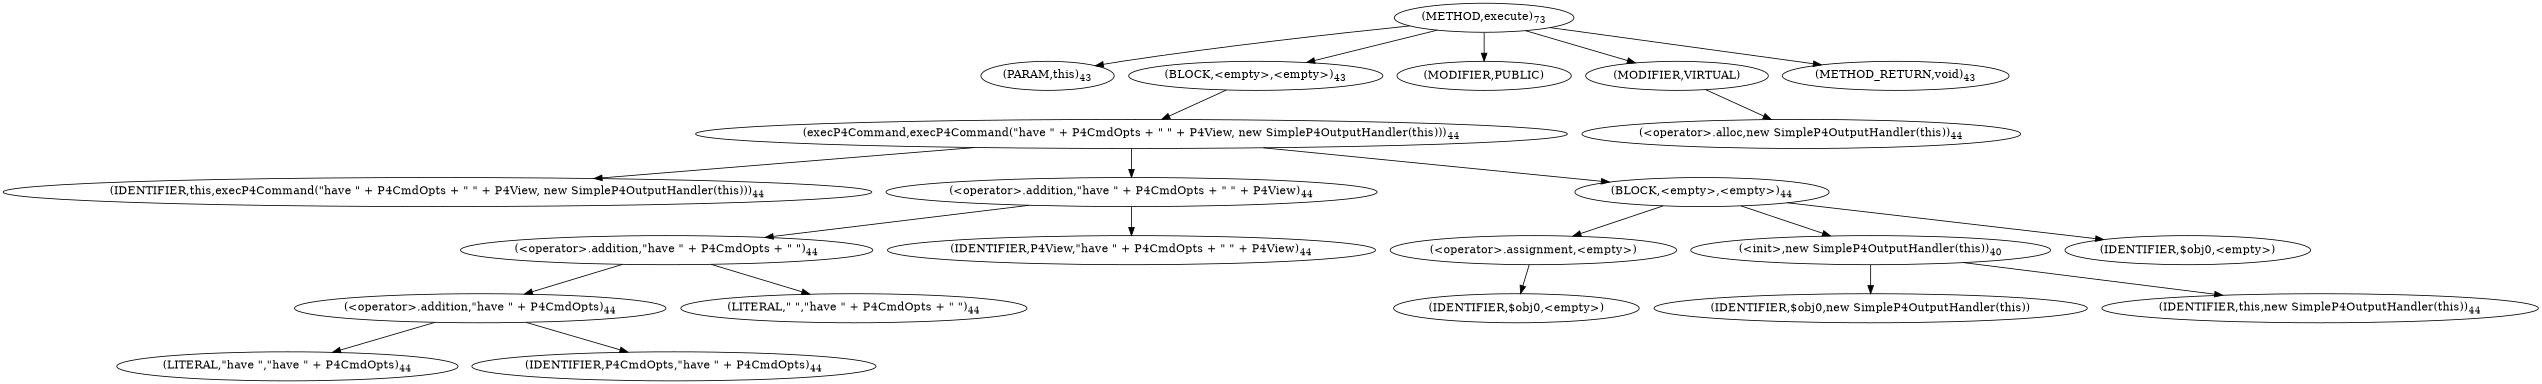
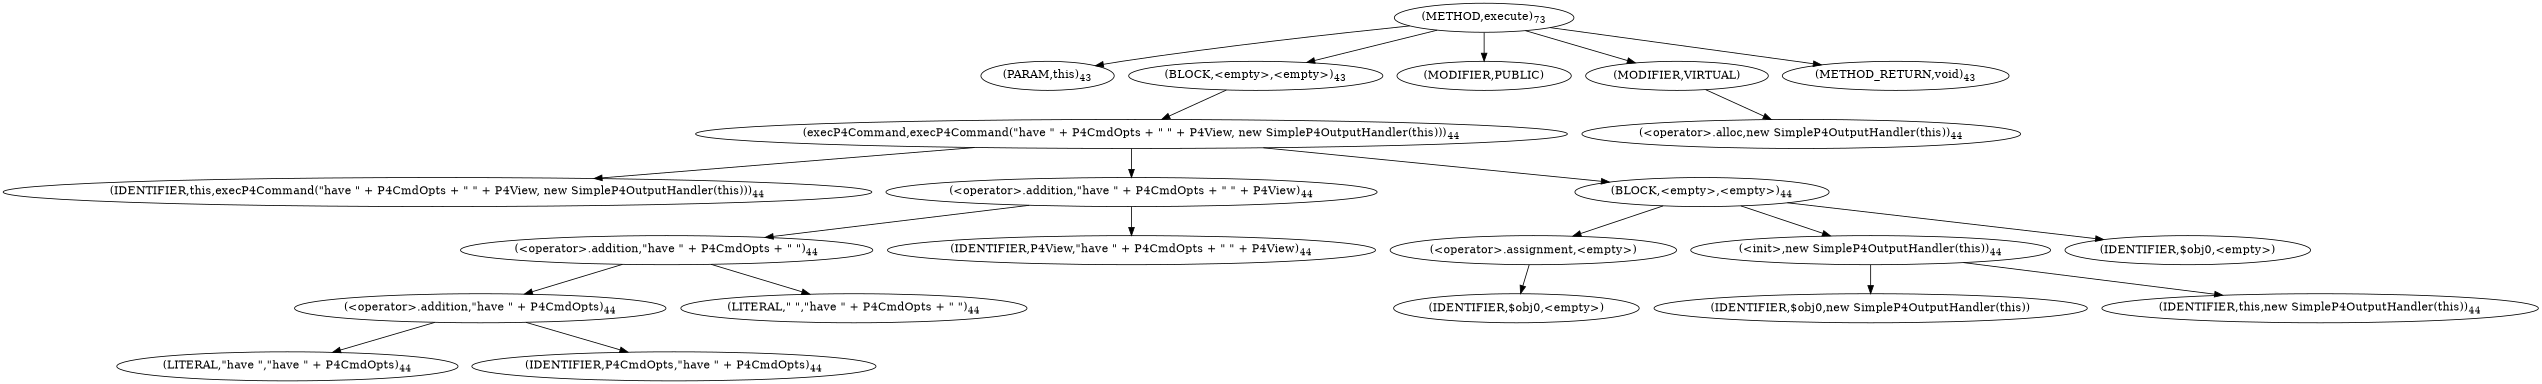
node "(<init>,new SimpleP4OutputHandler(this))": text "40" -> "44"
